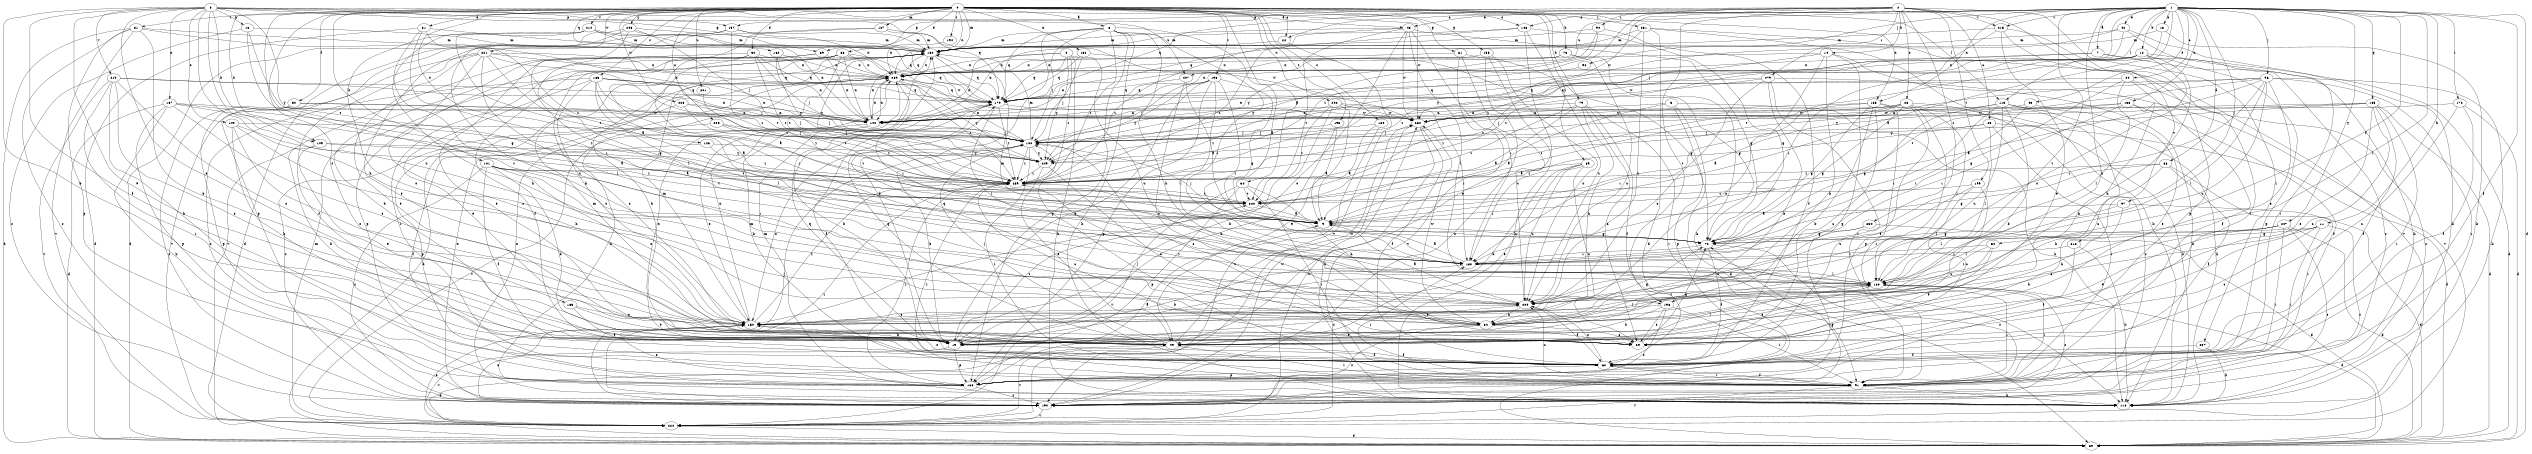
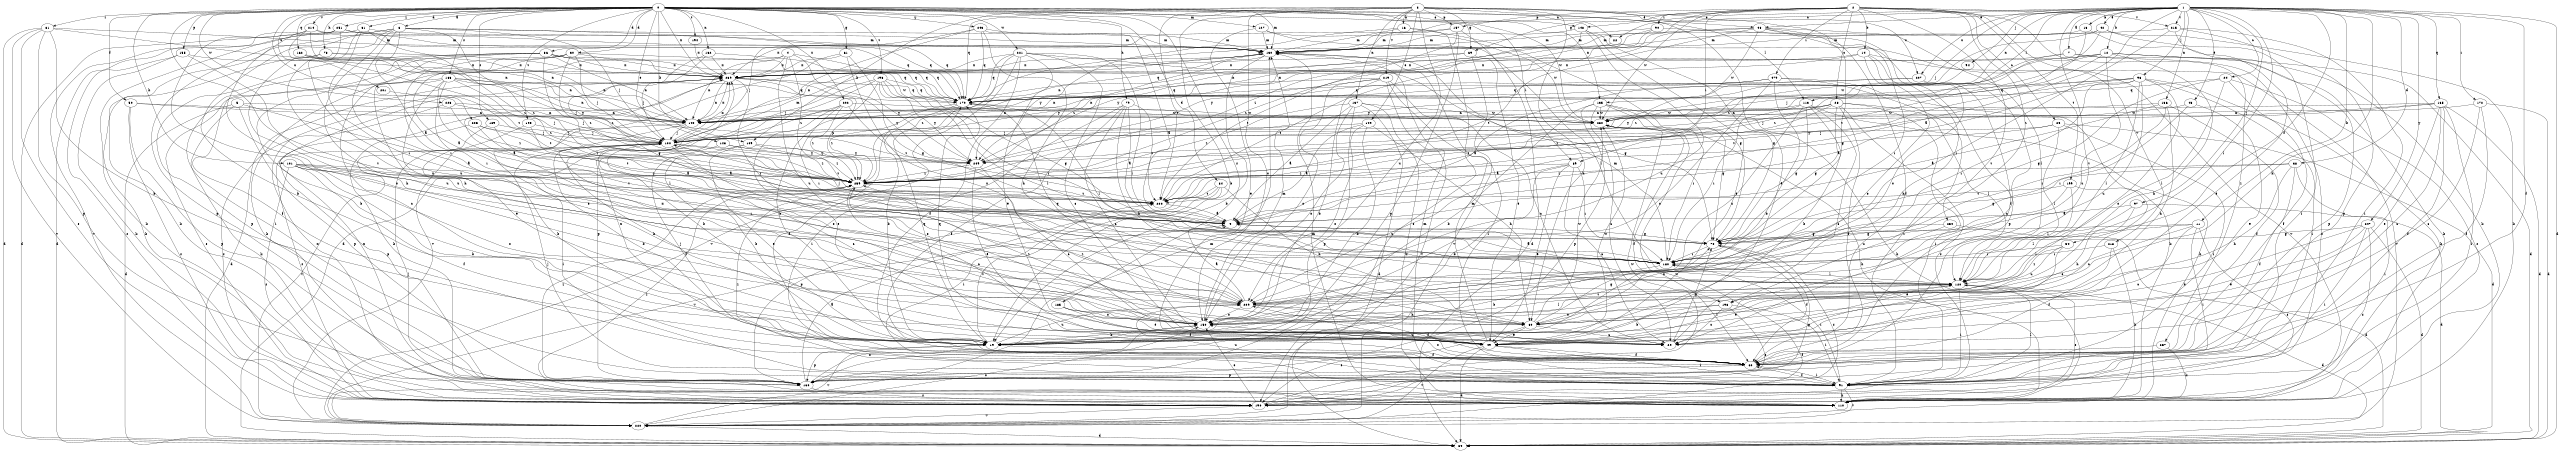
edge "2" -> "89": added, label "i"
